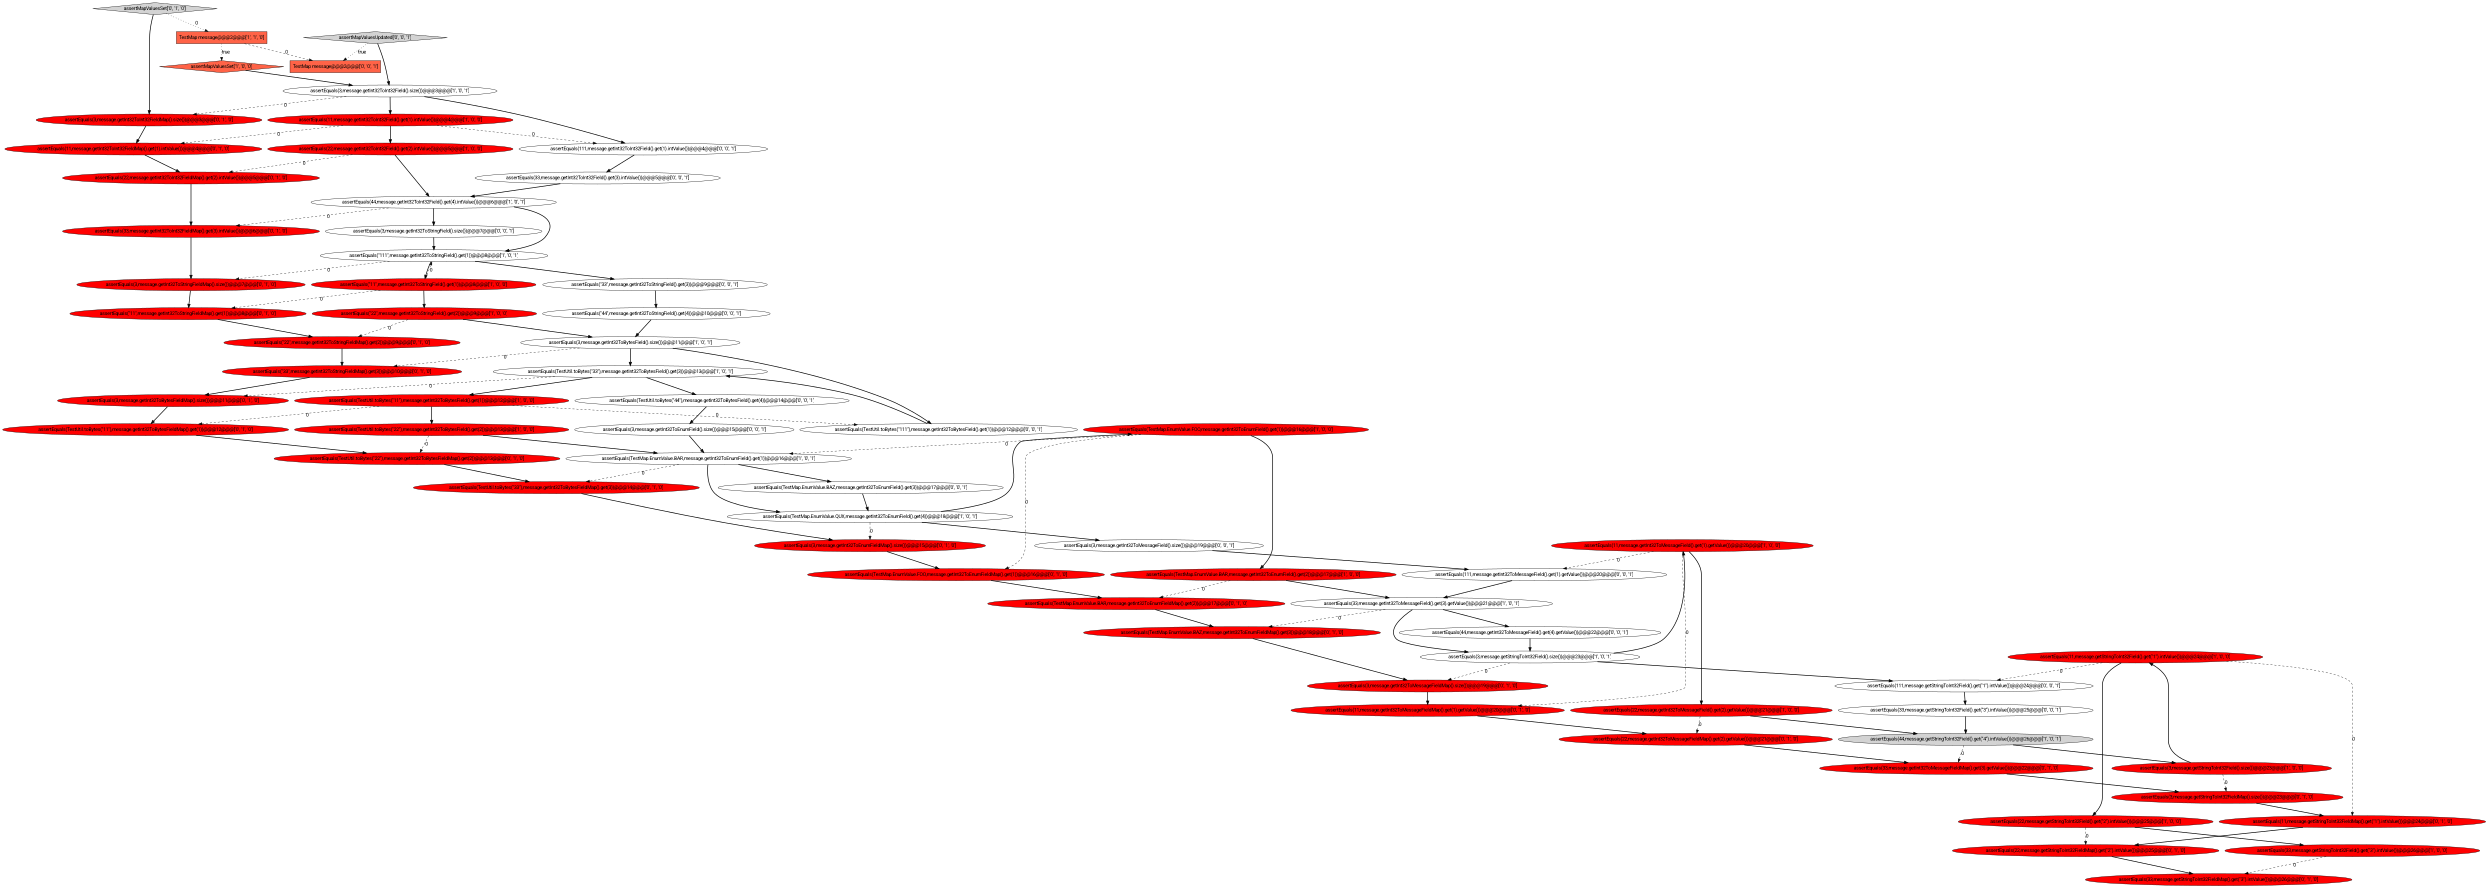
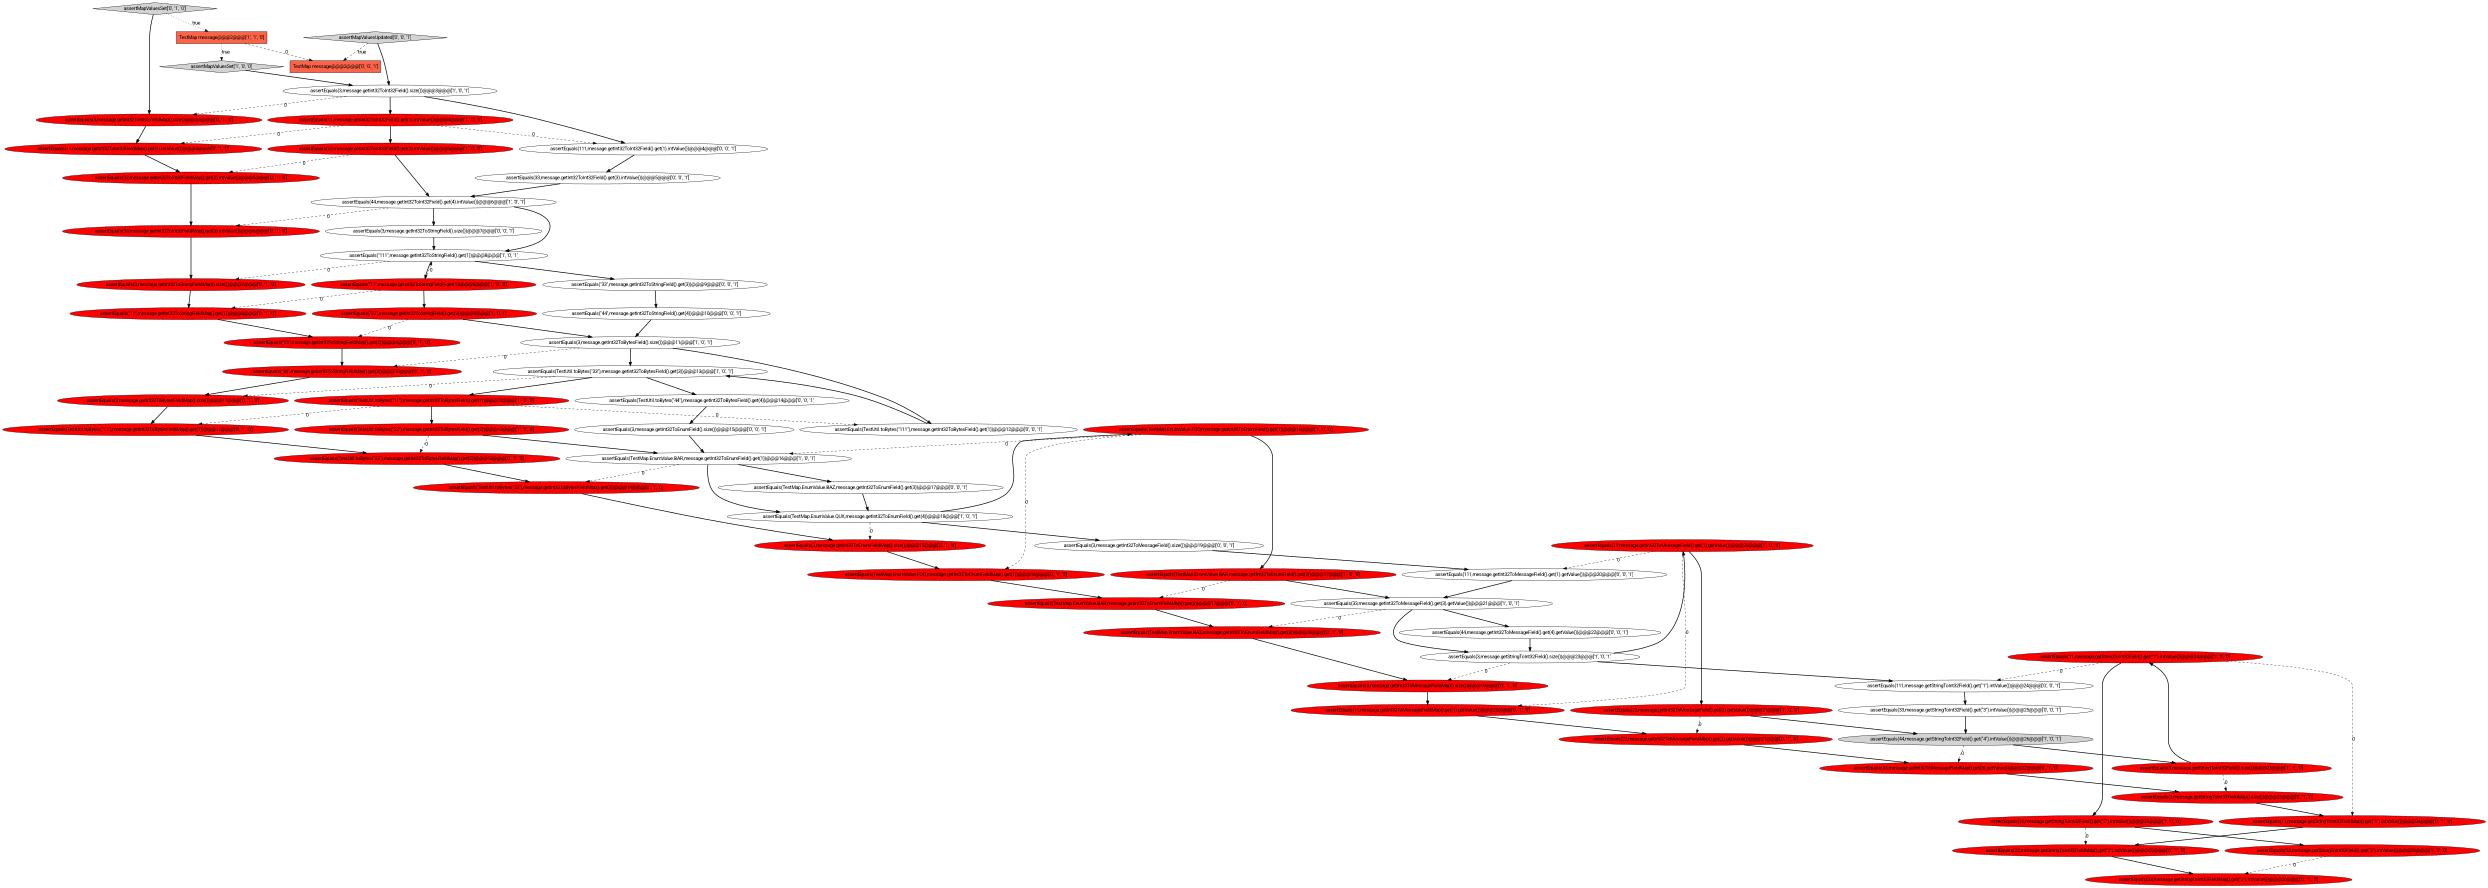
edge "assertMapValuesSet['0', '1', '0']" -> "TestMap message@@@2@@@['1', '1', '0']": label "0" -> "true"
edge "assertMapValuesUpdated['0', '0', '1']" -> "TestMap message@@@2@@@['0', '0', '1']": style dotted -> dashed
node "assertMapValuesSet['1', '0', '0']": fillcolor tomato -> lightgray
